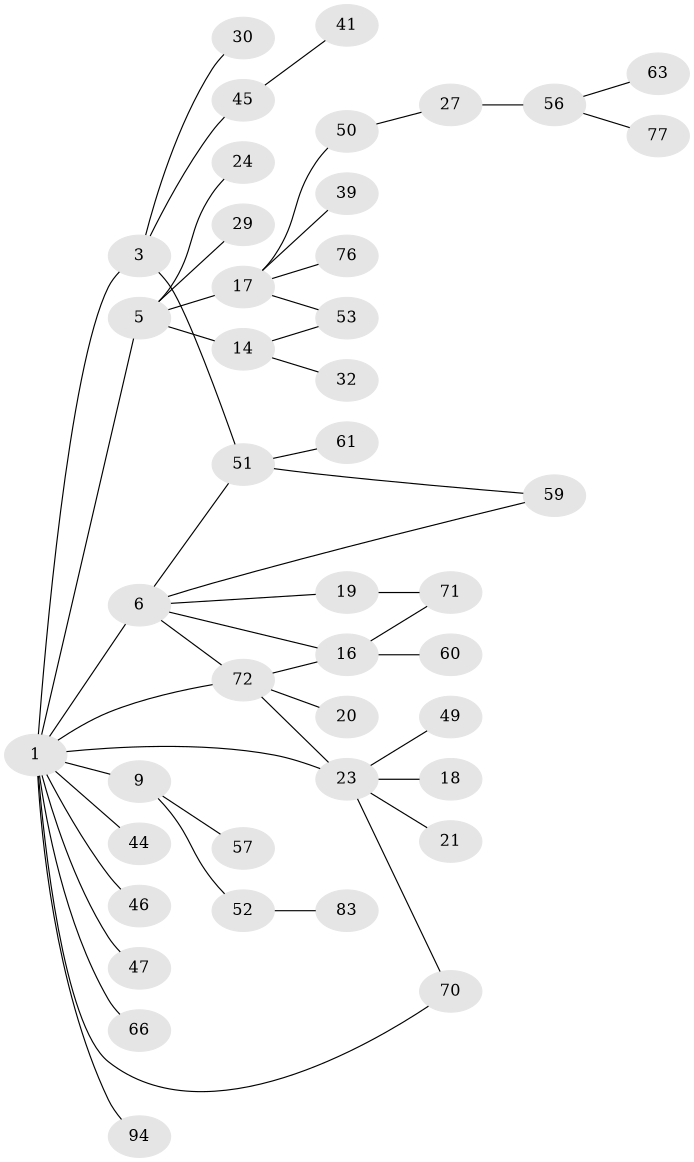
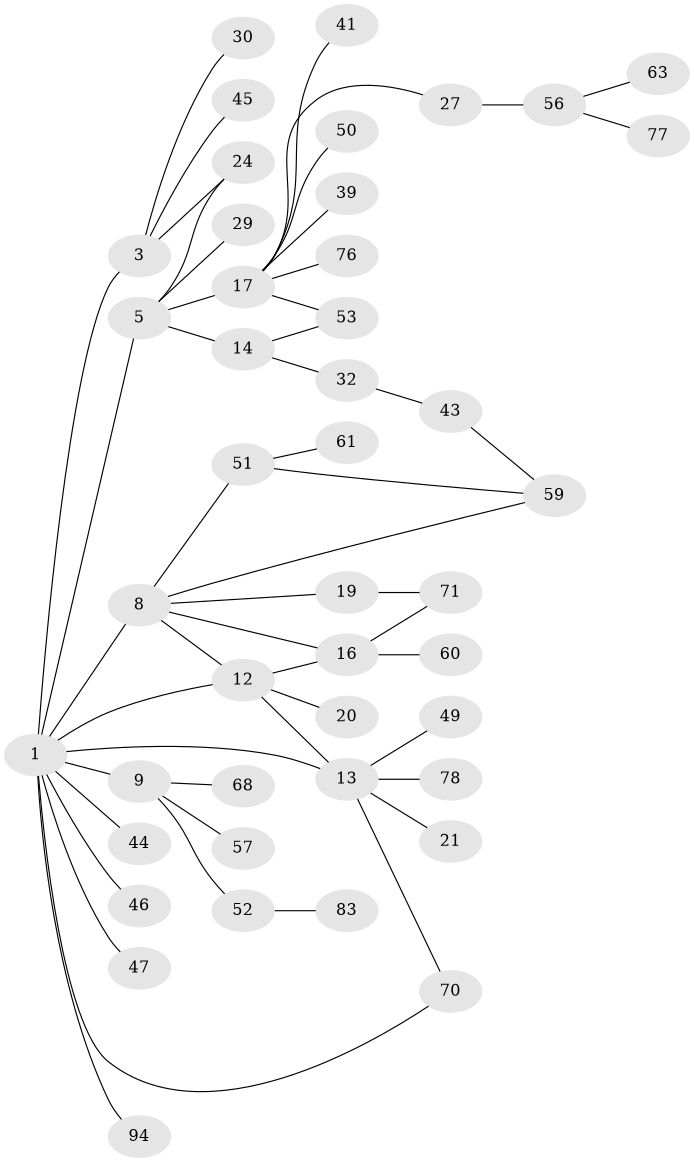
edge "41" -- "45": now "41" -- "17"
edge "27" -- "50": now "27" -- "17"
edge "3" -- "51": now "3" -- "24"
node "43": added
node "6": label "6" -> "8"
node "72": label "72" -> "12"
node "23": label "23" -> "13"
node "18": label "18" -> "78"
node "68": added
node "66": removed
